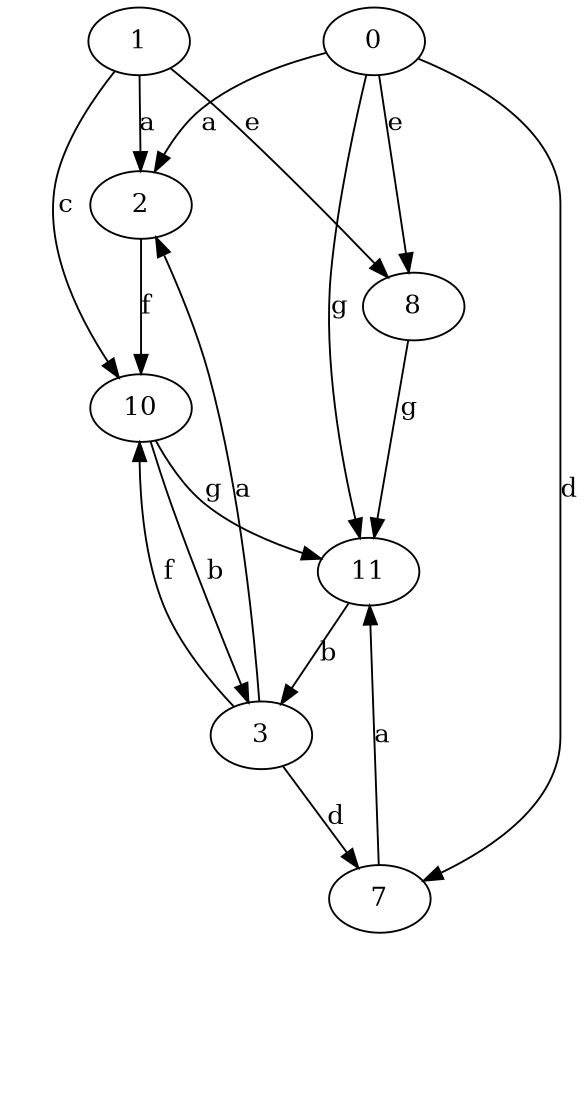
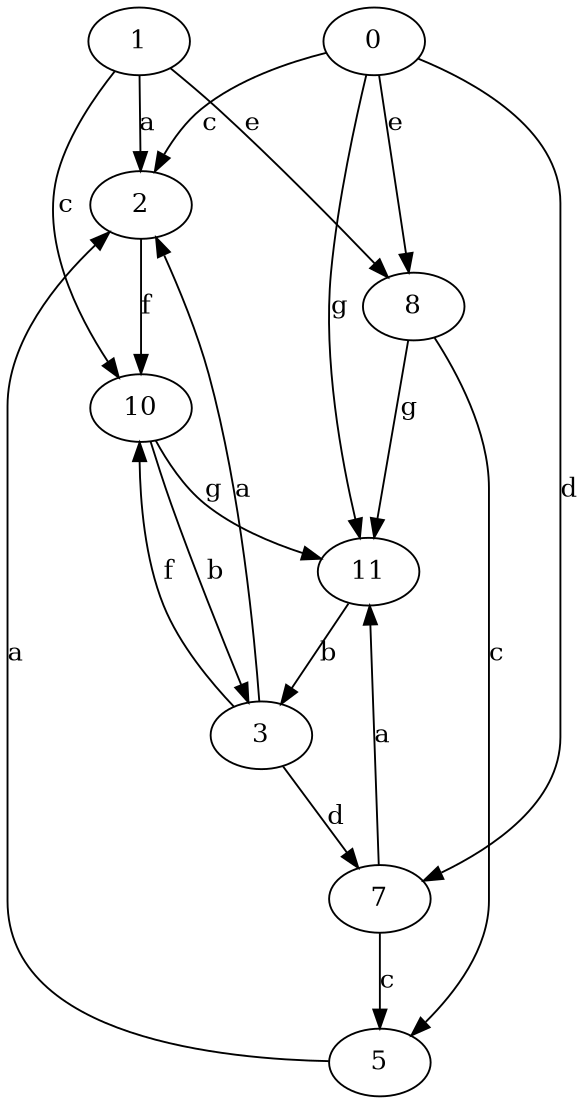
edge "0" -> "2": label "a" -> "c"
node "5": added
